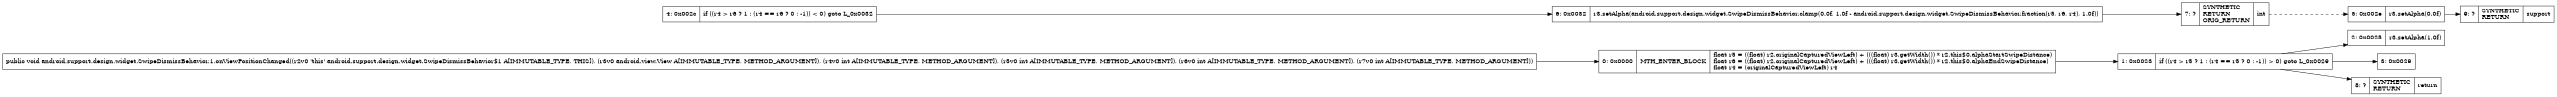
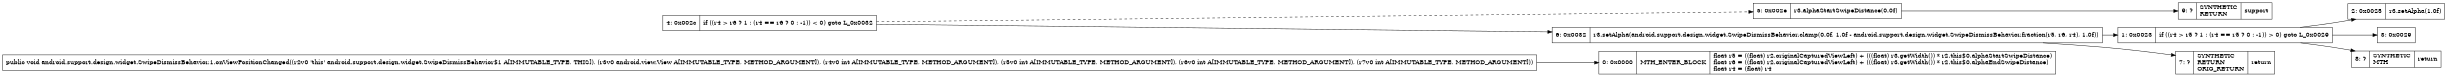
node "7: ?": text "int" -> "return"
edge "7: ?" -> "5: 0x002e": now "4: 0x002c" -> "5: 0x002e"
node "5: 0x002e": text "r3.setAlpha(0.0f)" -> "r3.alphaStartSwipeDistance(0.0f)"
edge "0: 0x0000" -> "1: 0x0023": now "6: 0x0032" -> "1: 0x0023"
node "0: 0x0000": text "float r4 = (originalCapturedViewLeft) r4" -> "float r4 = (float) r4"
node "8: ?": text "RETURN" -> "MTH"
